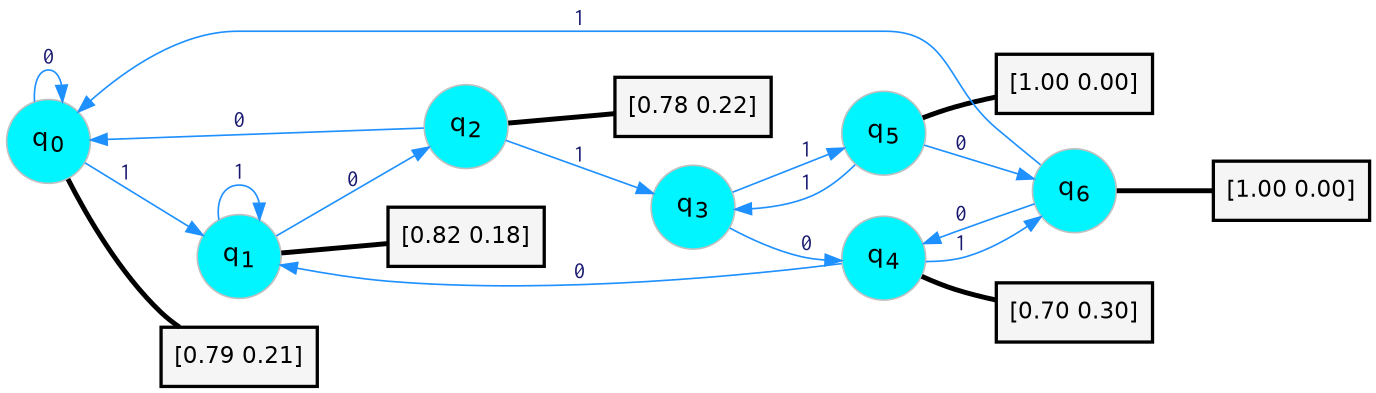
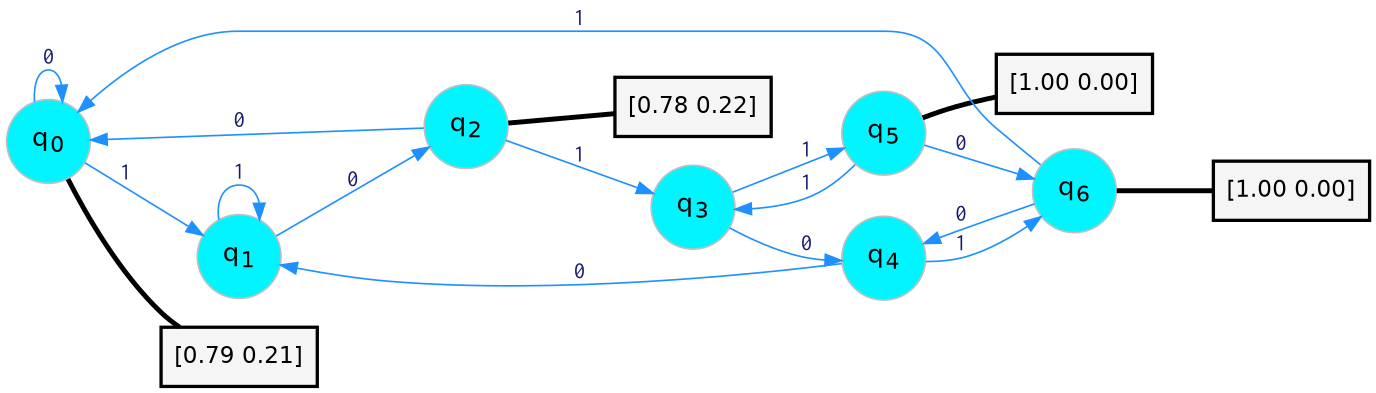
node "[0.82 0.18]": removed
node "[0.70 0.30]": removed
